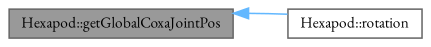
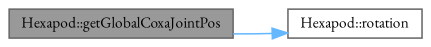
edge "Hexapod::rotation" -> "Hexapod::getGlobalCoxaJointPos": reversed
